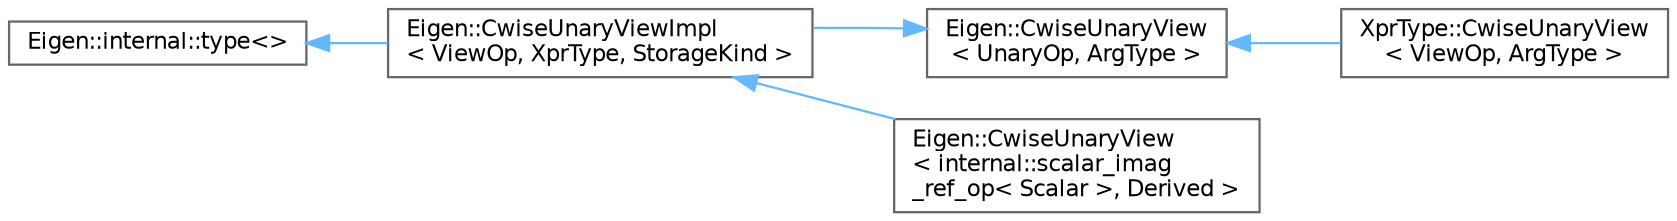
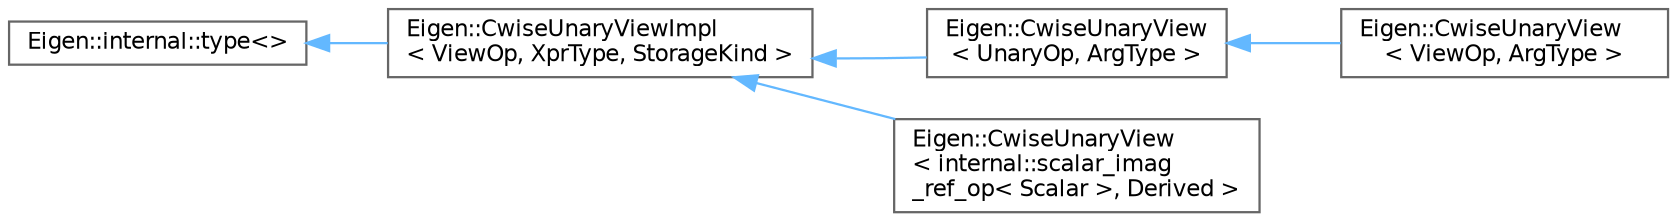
edge "Eigen::CwiseUnaryViewImpl < ViewOp, XprType, StorageKind >" -> "Eigen::CwiseUnaryView < UnaryOp, ArgType >": reversed
node "XprType::CwiseUnaryView < ViewOp, ArgType >": label "XprType::CwiseUnaryView < ViewOp, ArgType >" -> "Eigen::CwiseUnaryView < ViewOp, ArgType >"
